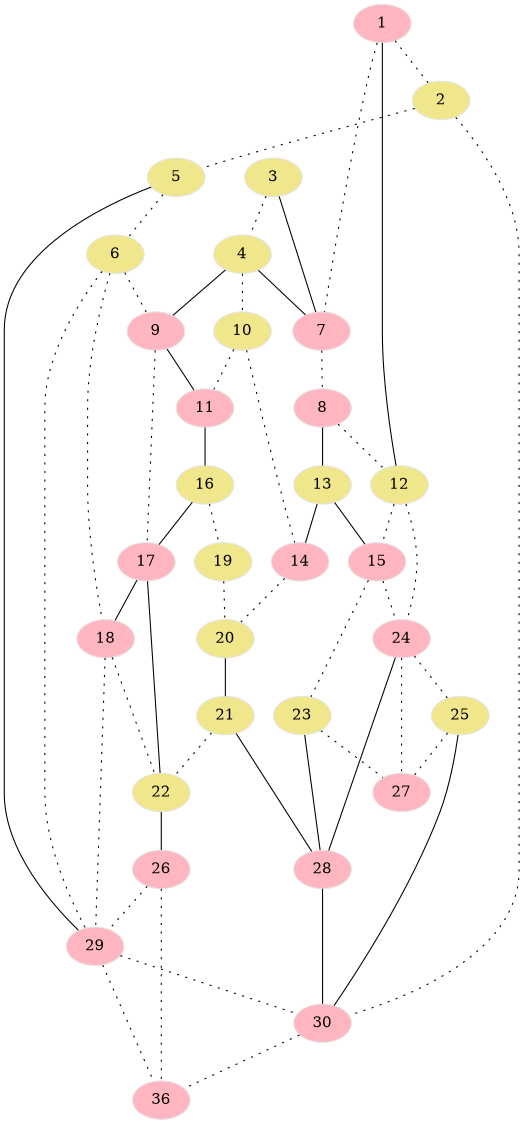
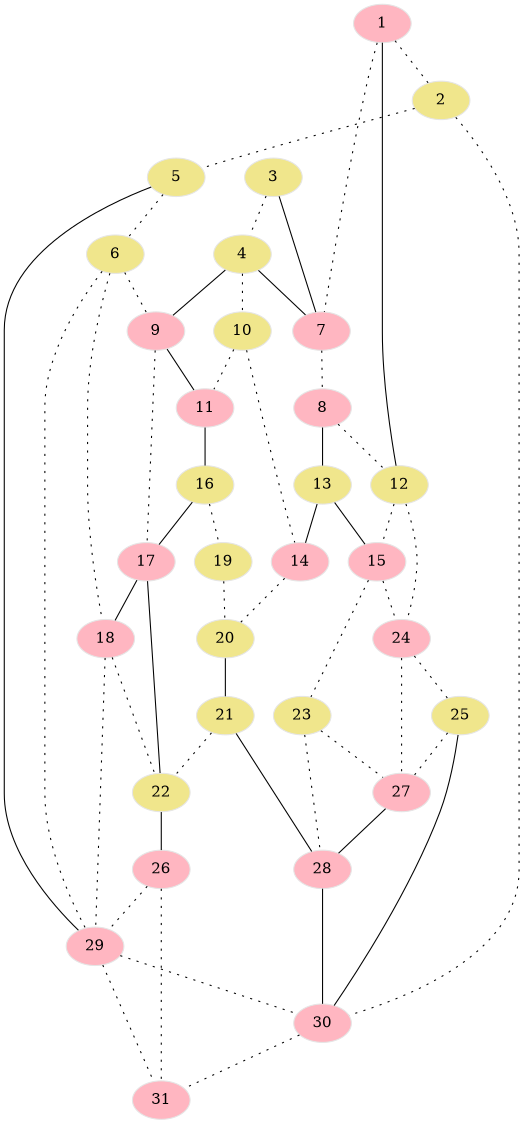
edge "24" -- "28": now "27" -- "28"
edge "23" -- "28": style solid -> dotted
node "36": label "36" -> "31"
